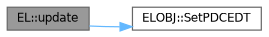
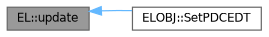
edge "EL::update" -> "ELOBJ::SetPDCEDT": reversed
